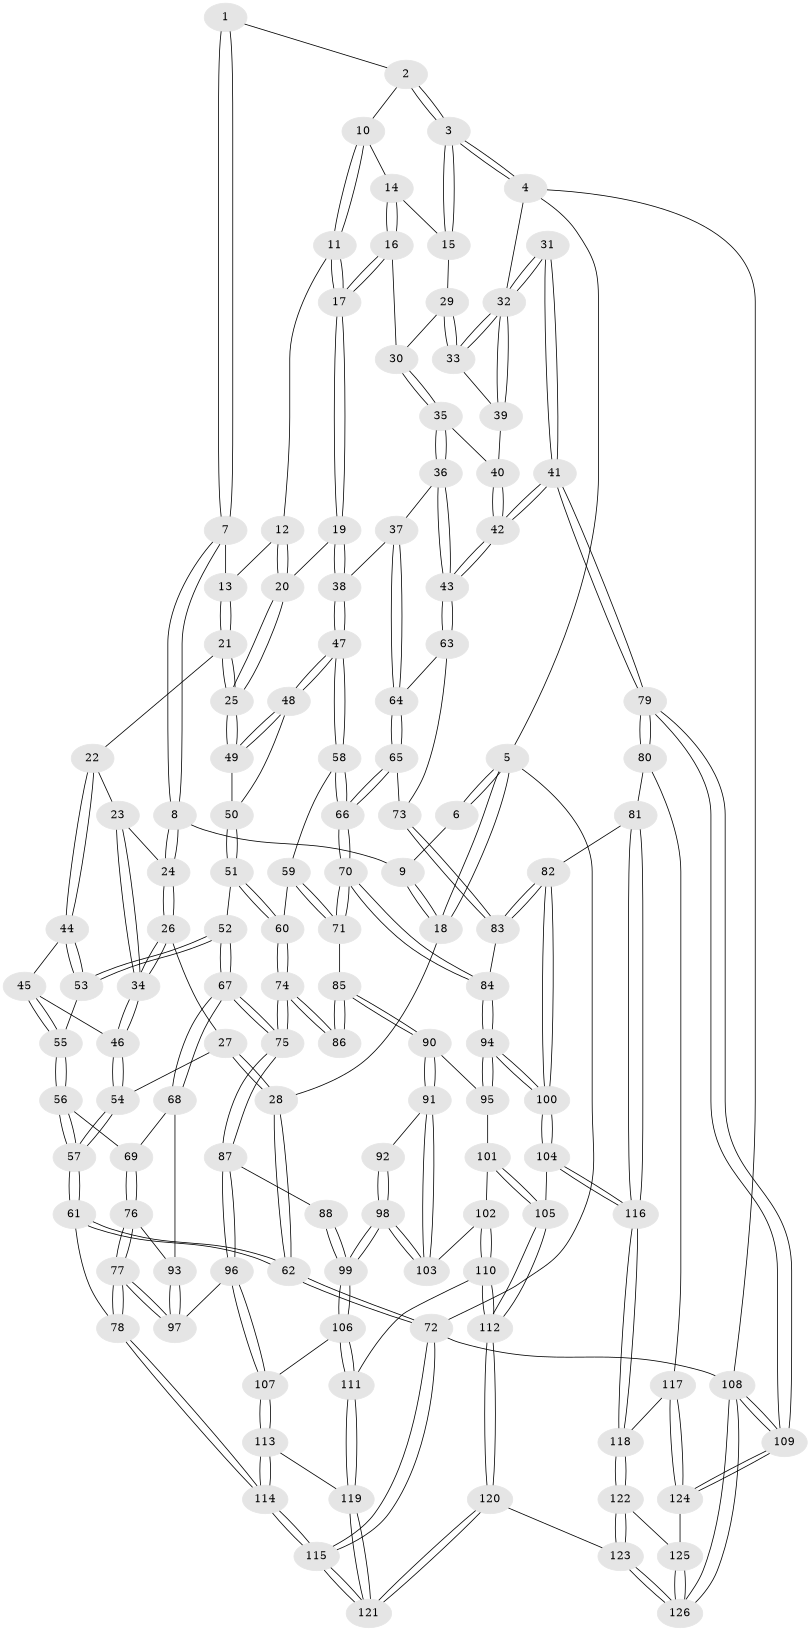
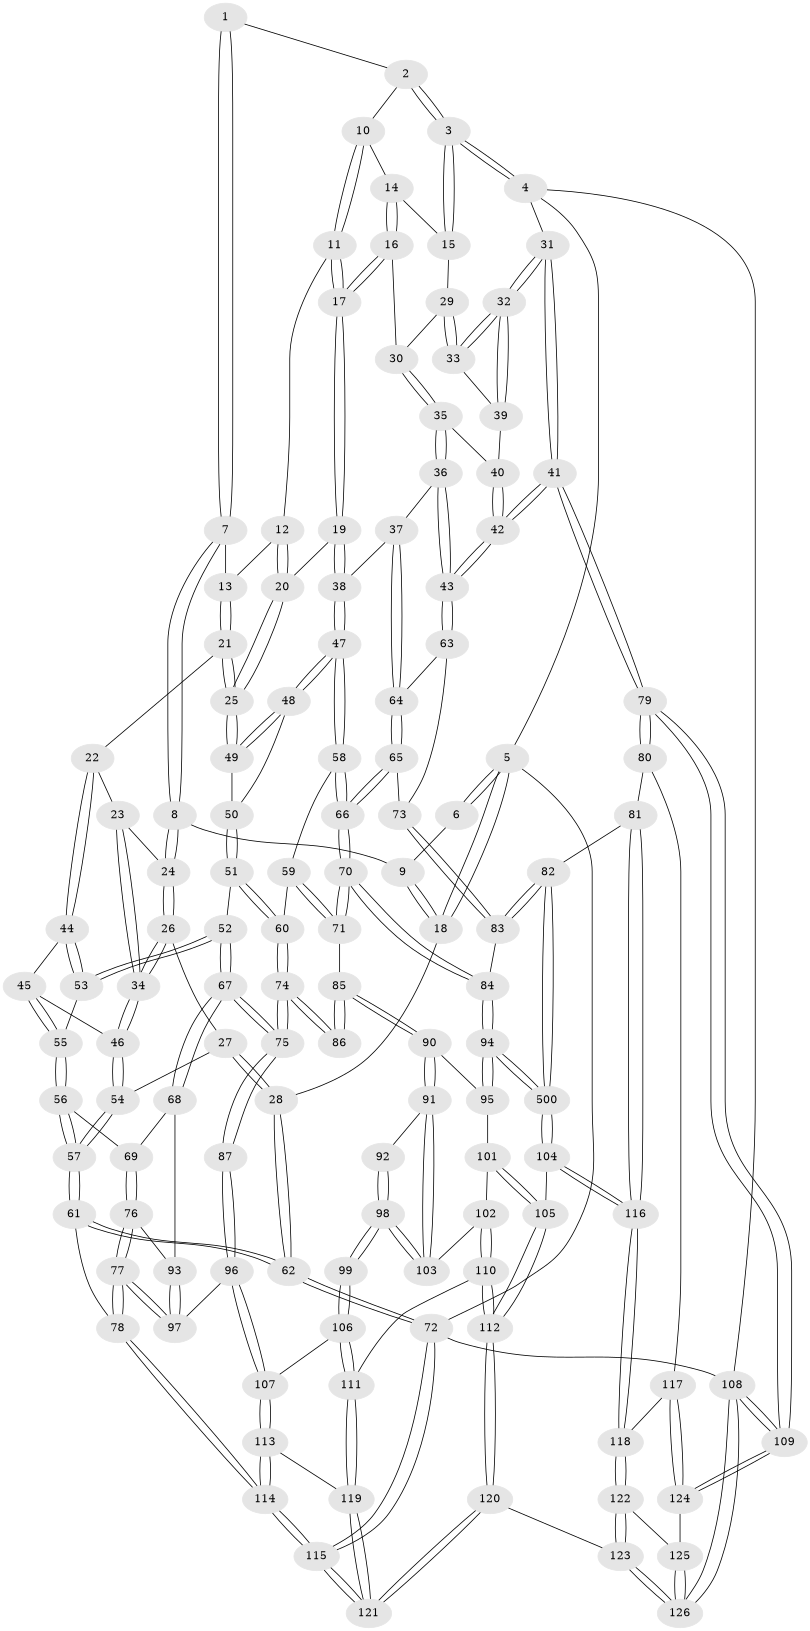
edge "4" -- "32": now "4" -- "31"
node "100": label "100" -> "500"
node "88": removed
